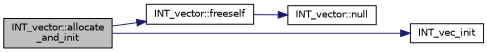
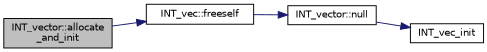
node "INT_vector::freeself": label "INT_vector::freeself" -> "INT_vec::freeself"
edge "INT_vector::allocate _and_init" -> "INT_vec_init": now "INT_vector::null" -> "INT_vec_init"
